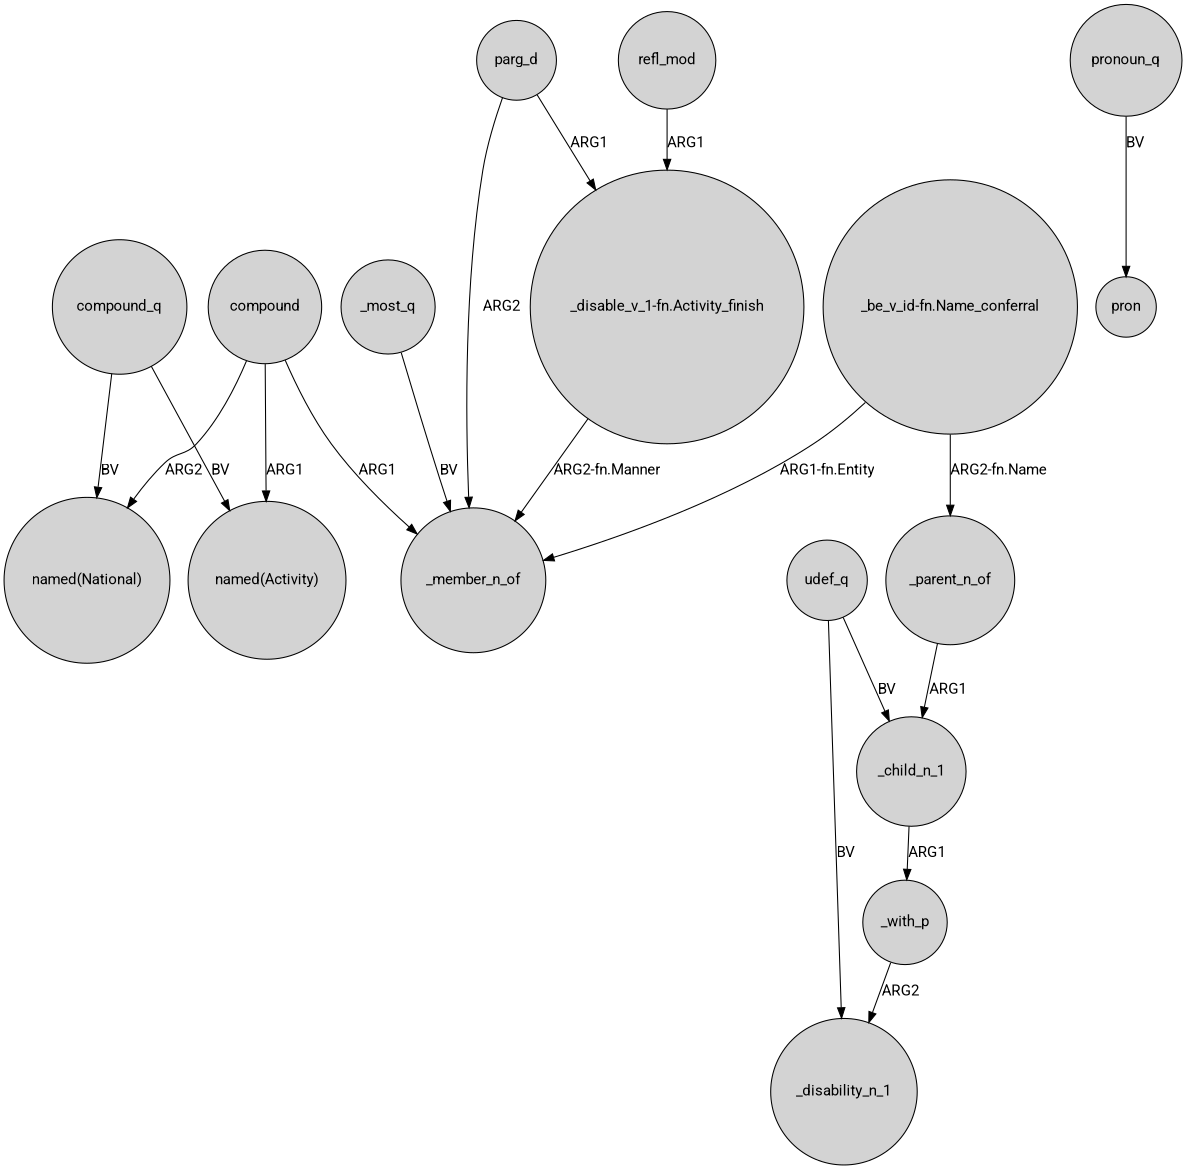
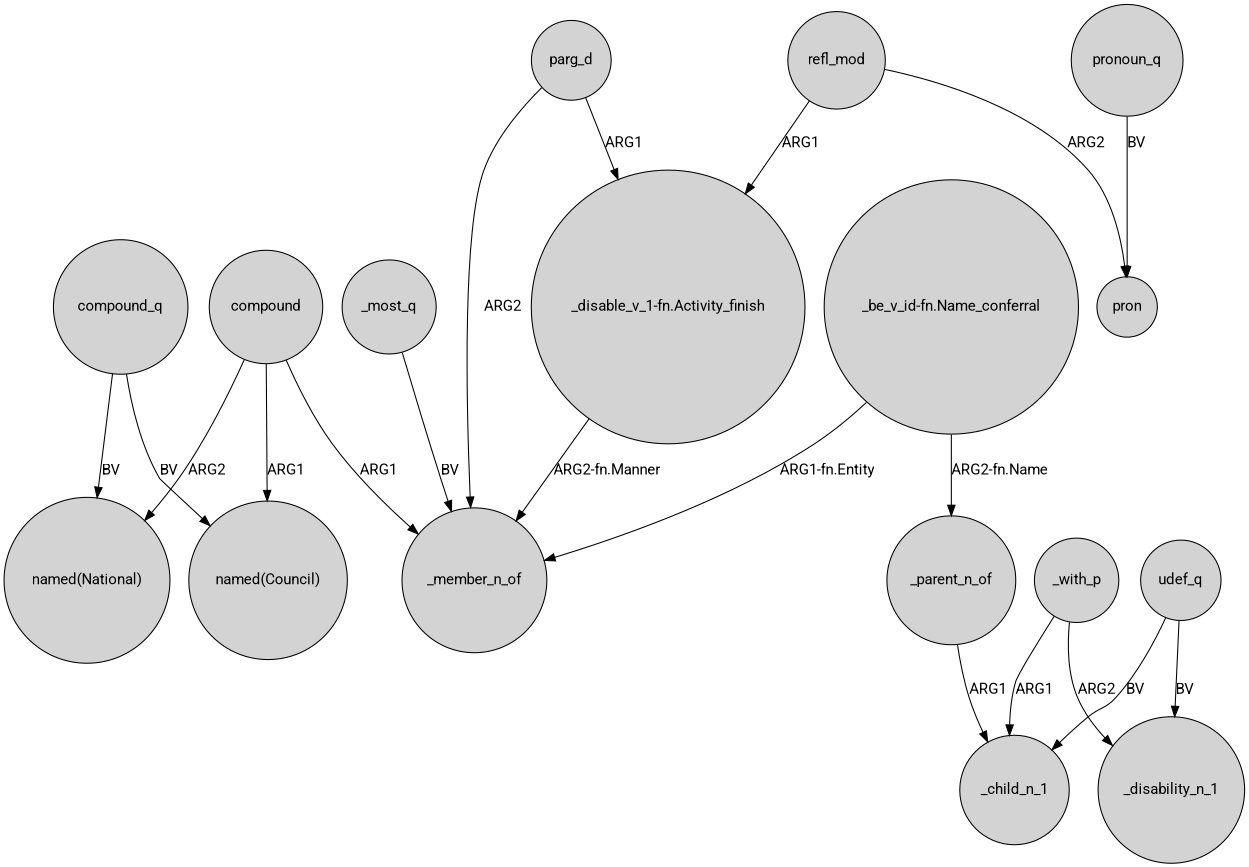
edge "refl_mod" -> "pron": added, label "ARG2"
node "named(Activity)": label "named(Activity)" -> "named(Council)"
edge "_child_n_1" -> "_with_p": reversed
